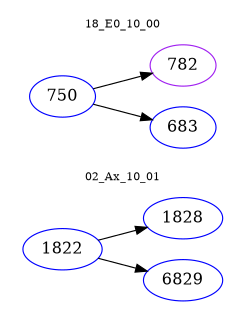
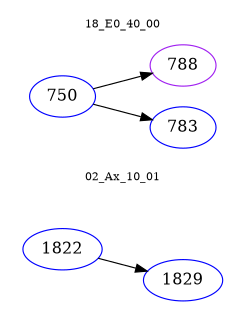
cluster "18_E0_10_00": label "18_E0_10_00" -> "18_E0_40_00"
node "782": label "782" -> "788"
node "683": label "683" -> "783"
node "1828": removed
node "6829": label "6829" -> "1829"
